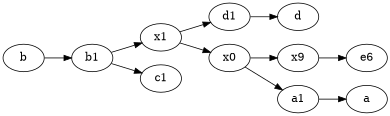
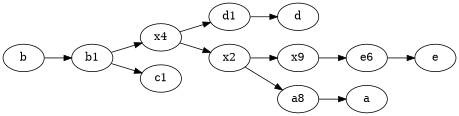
node "x1": label "x1" -> "x4"
node "x0": label "x0" -> "x2"
node "e": added
node "a1": label "a1" -> "a8"
